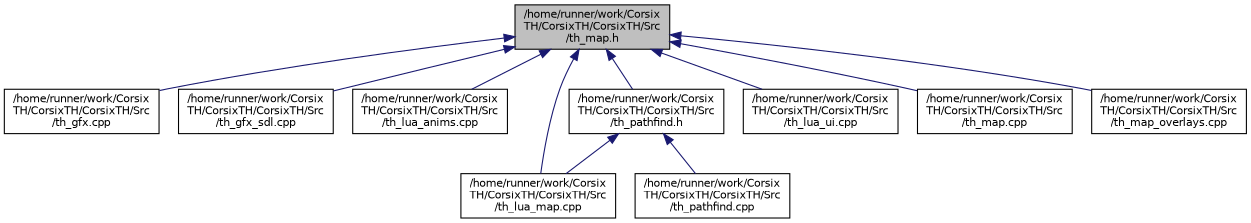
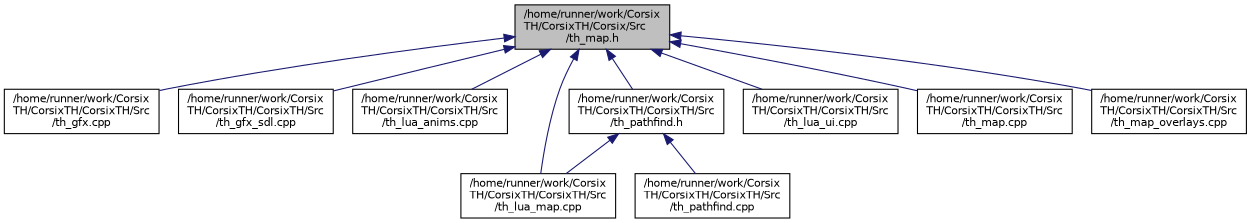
node "/home/runner/work/Corsix TH/CorsixTH/CorsixTH/Src /th_map.h": label "/home/runner/work/Corsix TH/CorsixTH/CorsixTH/Src /th_map.h" -> "/home/runner/work/Corsix TH/CorsixTH/Corsix/Src /th_map.h"
